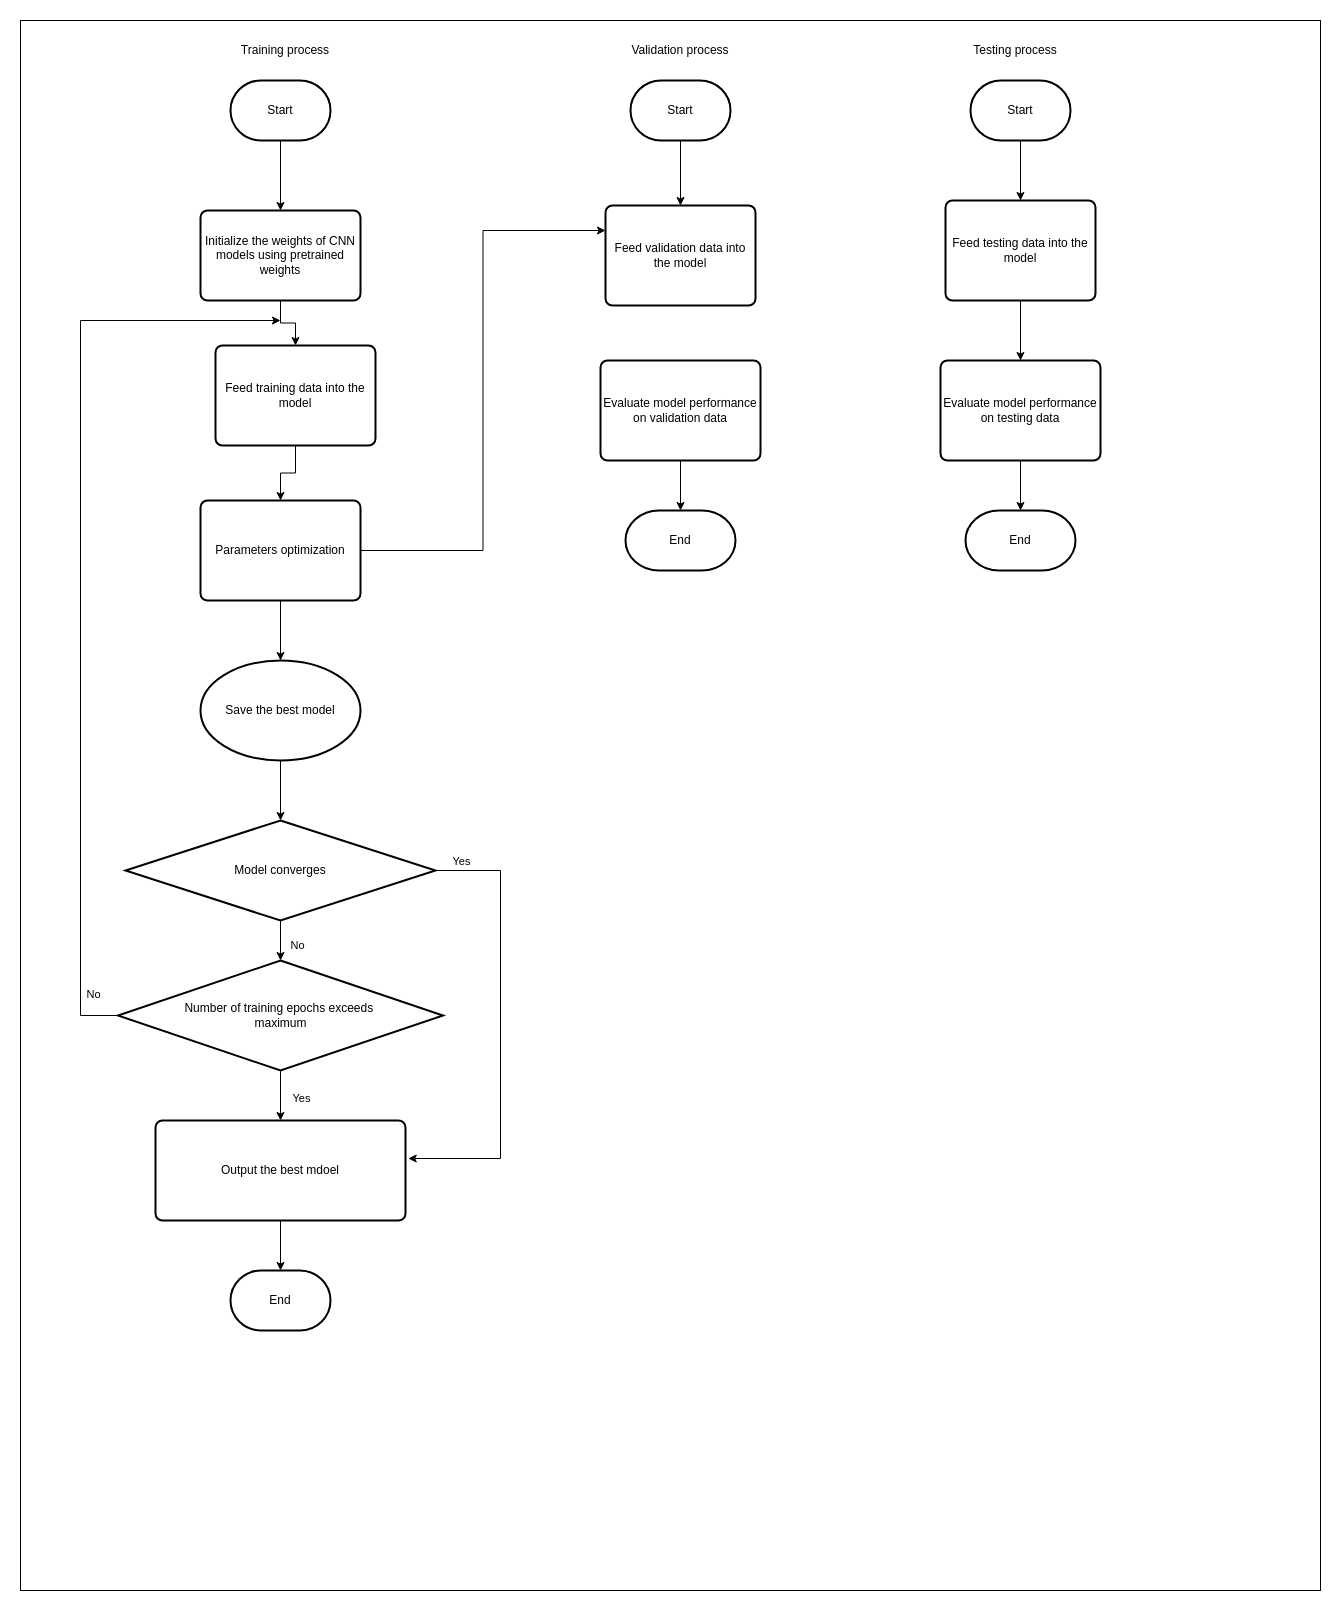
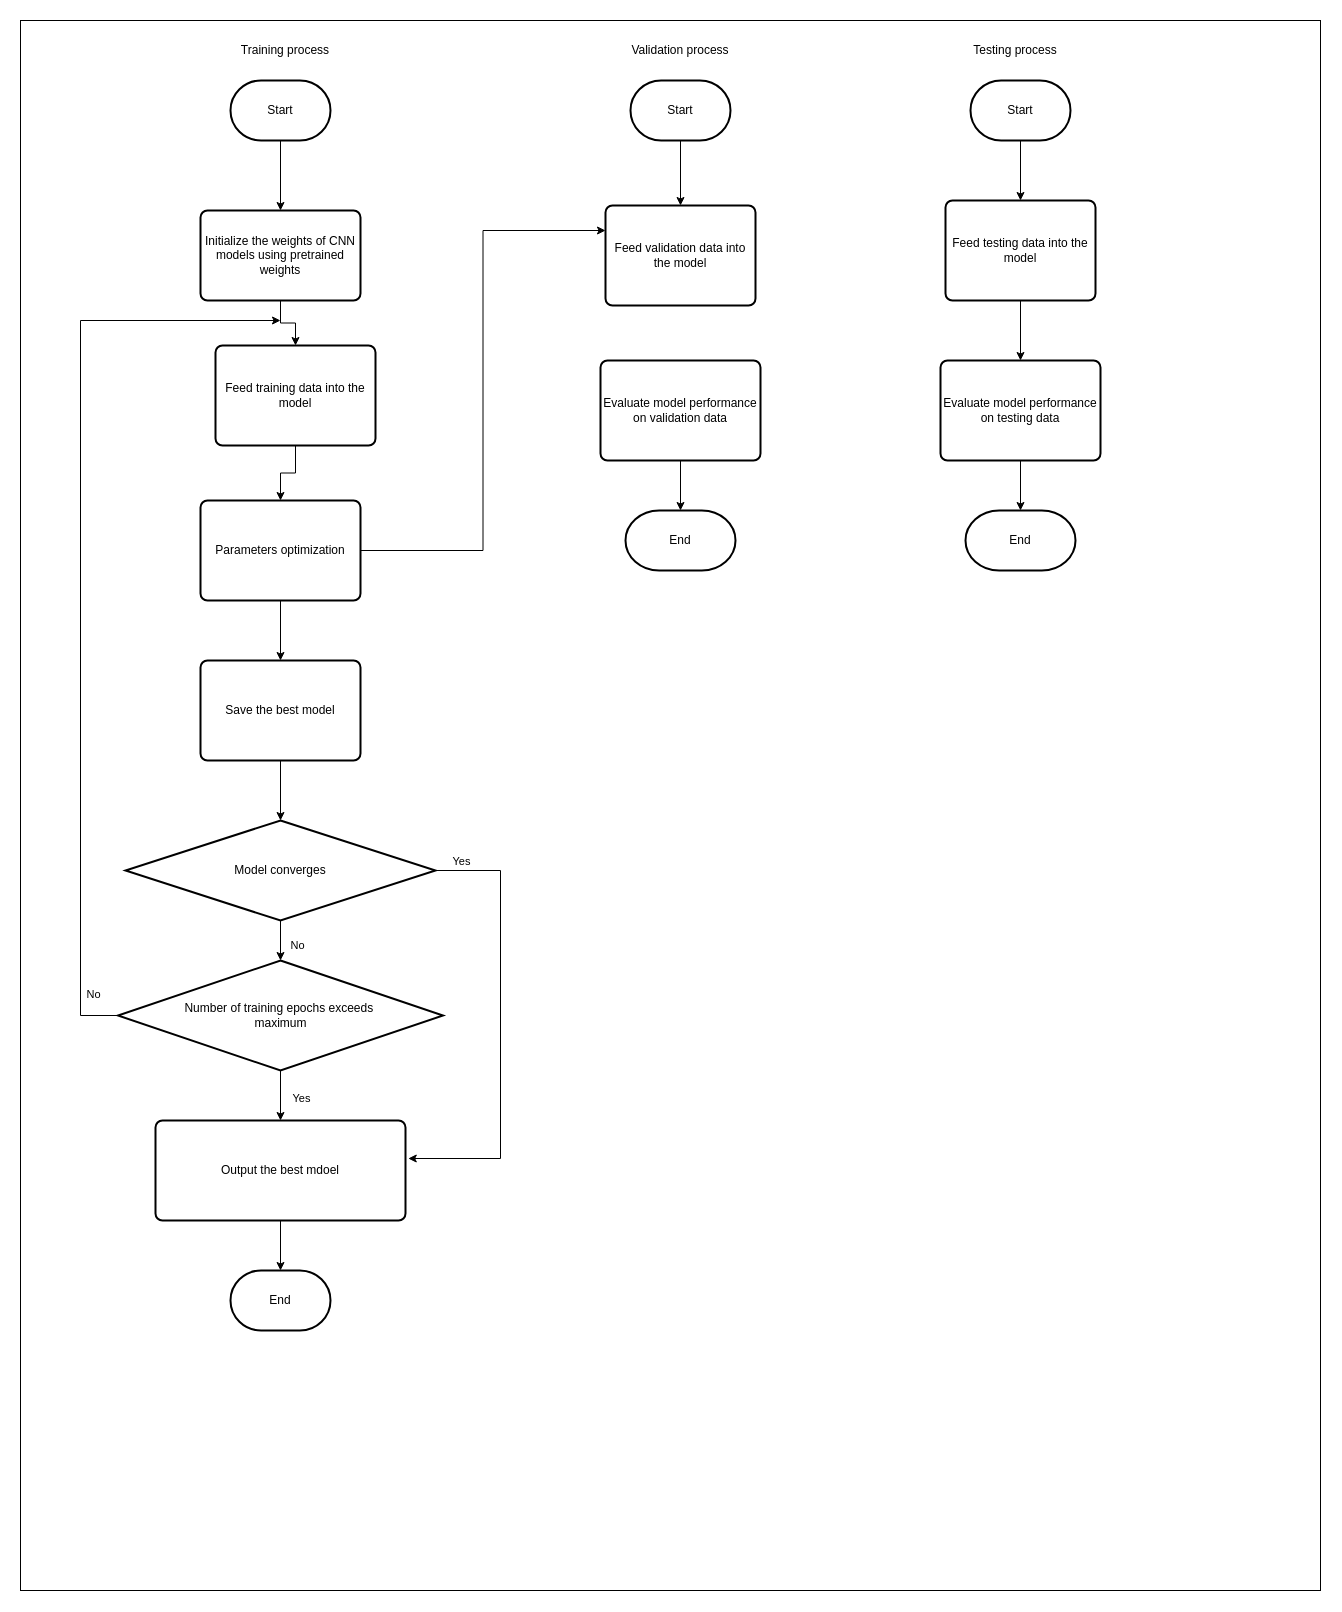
node "Save the best model": shape ellipse -> rounded rectangle
